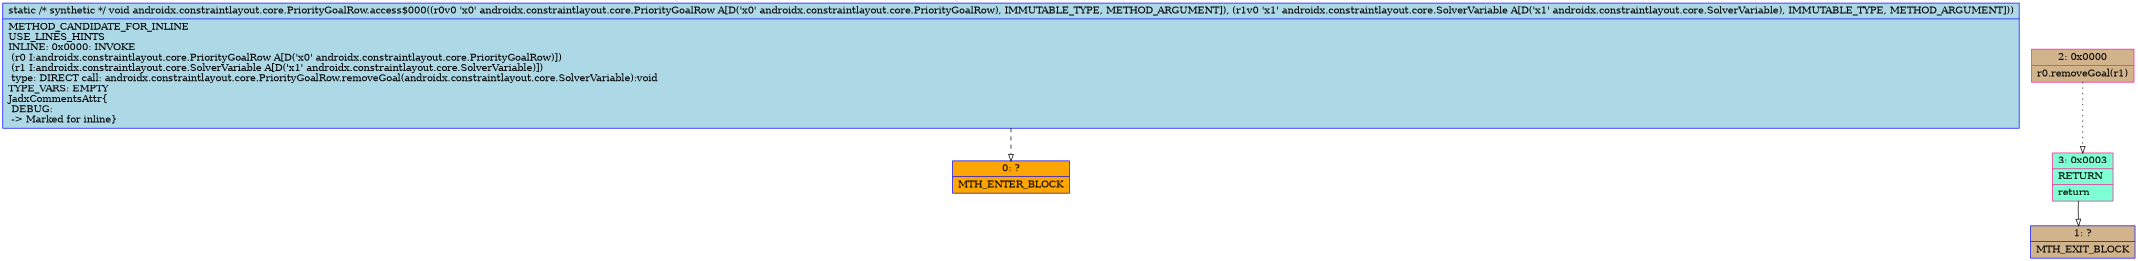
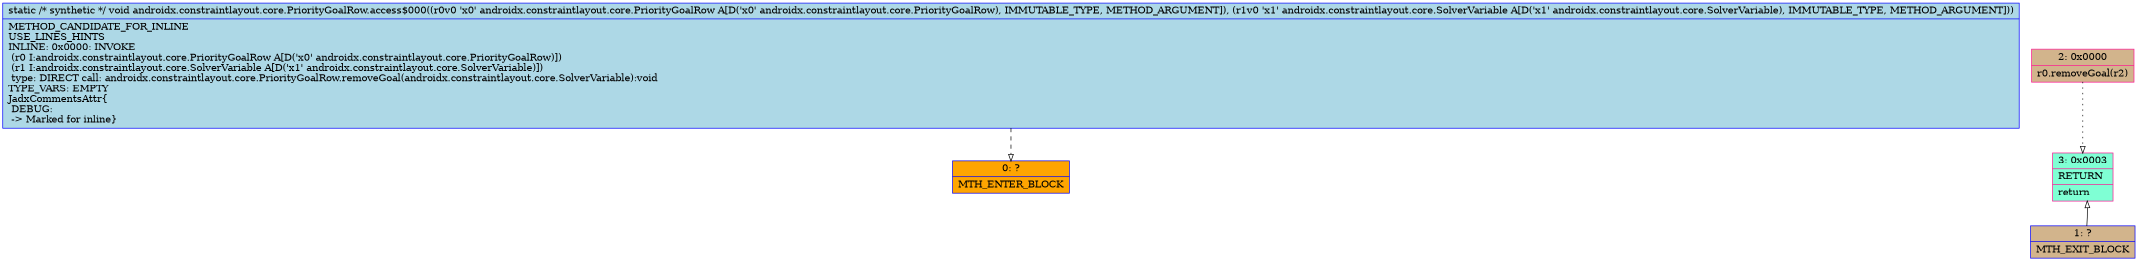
node "2: 0x0000": text "r0.removeGoal(r1)" -> "r0.removeGoal(r2)"
edge "3: 0x0003" -> "1: ?": reversed
